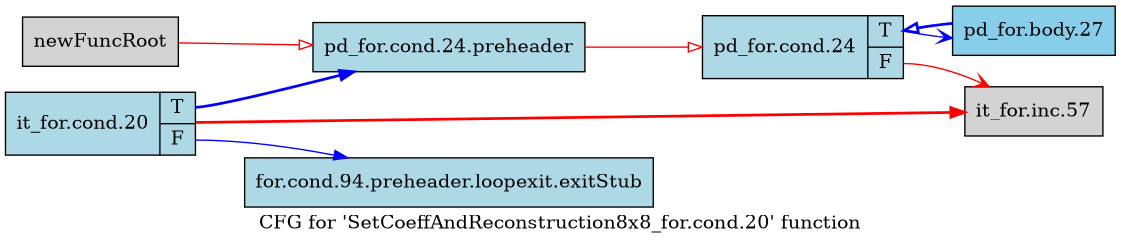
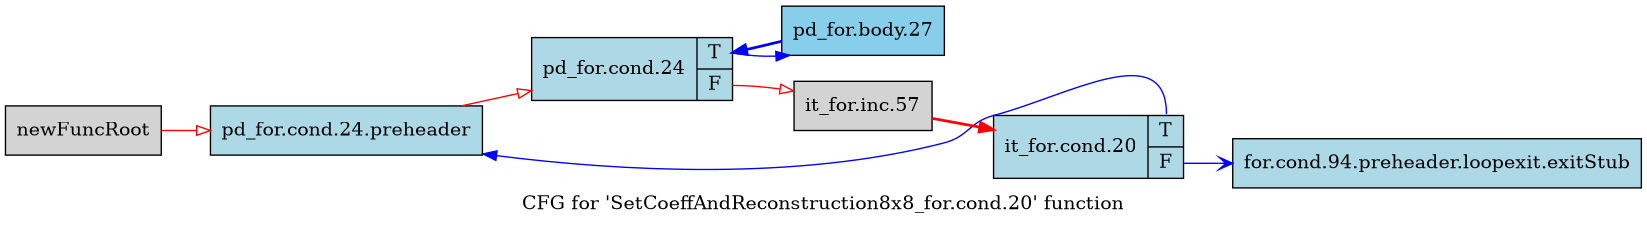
edge "pd_for.body.27" -> "pd_for.cond.24": arrowhead onormal -> normal
edge "pd_for.cond.24" -> "pd_for.body.27": arrowhead vee -> normal
edge "pd_for.cond.24" -> "it_for.inc.57": arrowhead vee -> onormal
edge "it_for.cond.20" -> "pd_for.cond.24.preheader": style bold -> solid
edge "it_for.cond.20" -> "it_for.inc.57": reversed
edge "it_for.cond.20" -> "for.cond.94.preheader.loopexit.exitStub": arrowhead normal -> vee
